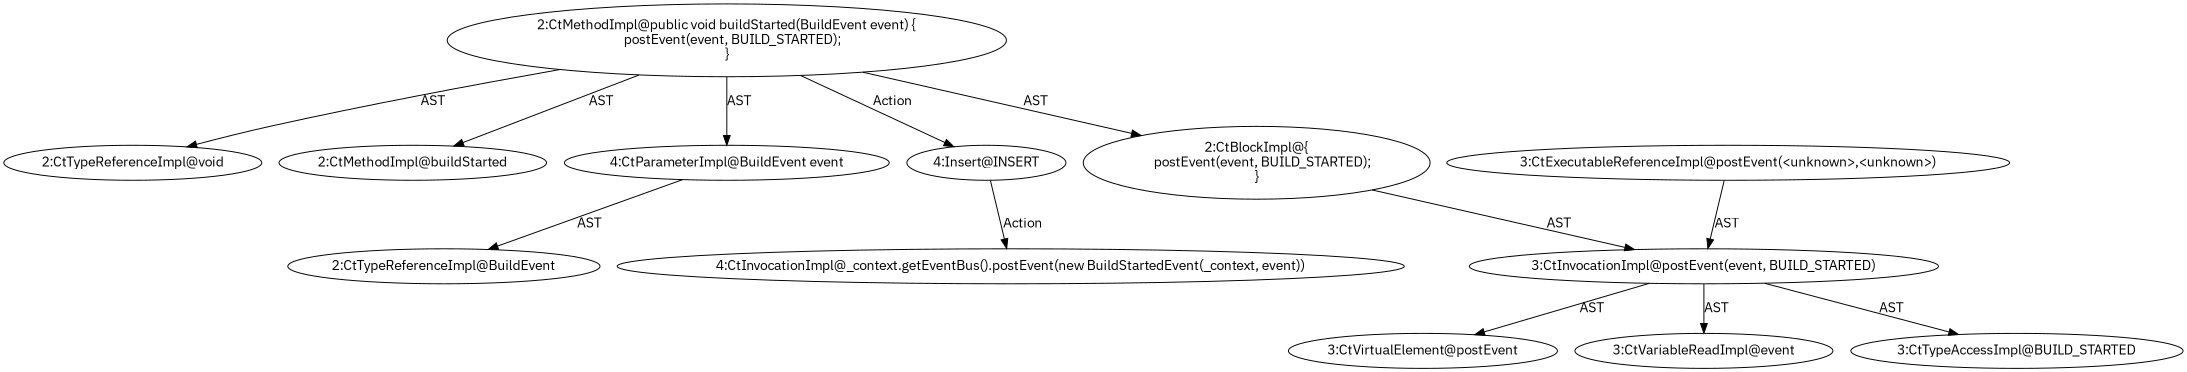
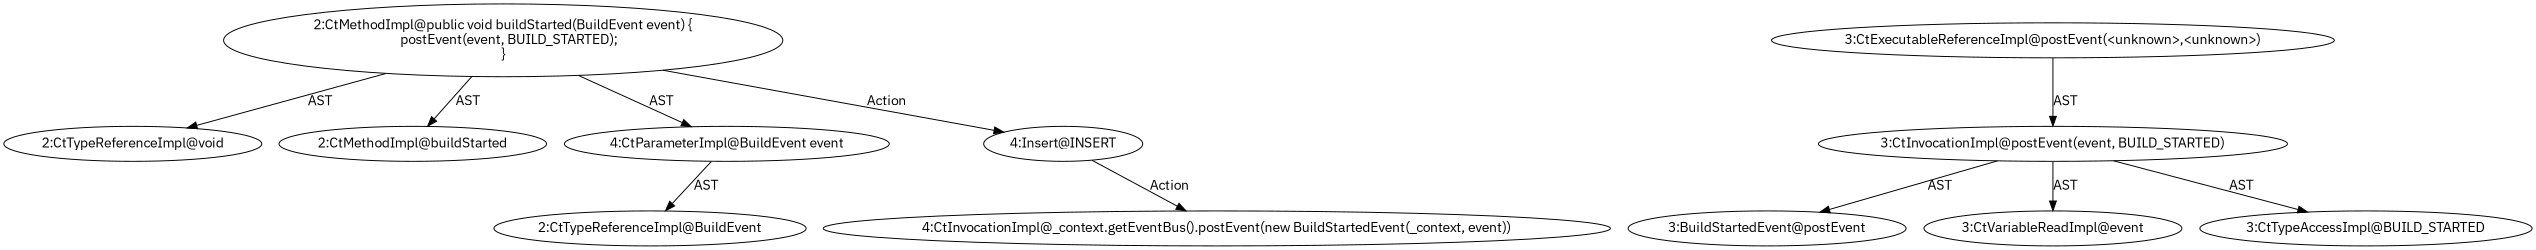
node "2:CtBlockImpl@{ postEvent(event, BUILD_STARTED); }": removed
node "3:CtVirtualElement@postEvent": label "3:CtVirtualElement@postEvent" -> "3:BuildStartedEvent@postEvent"
